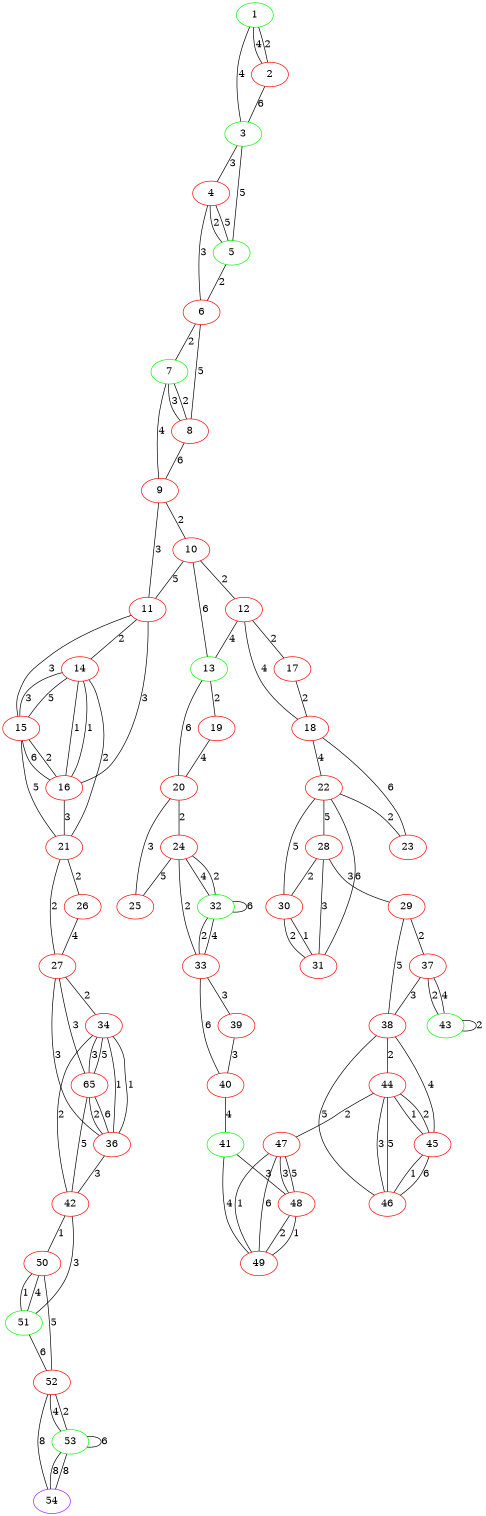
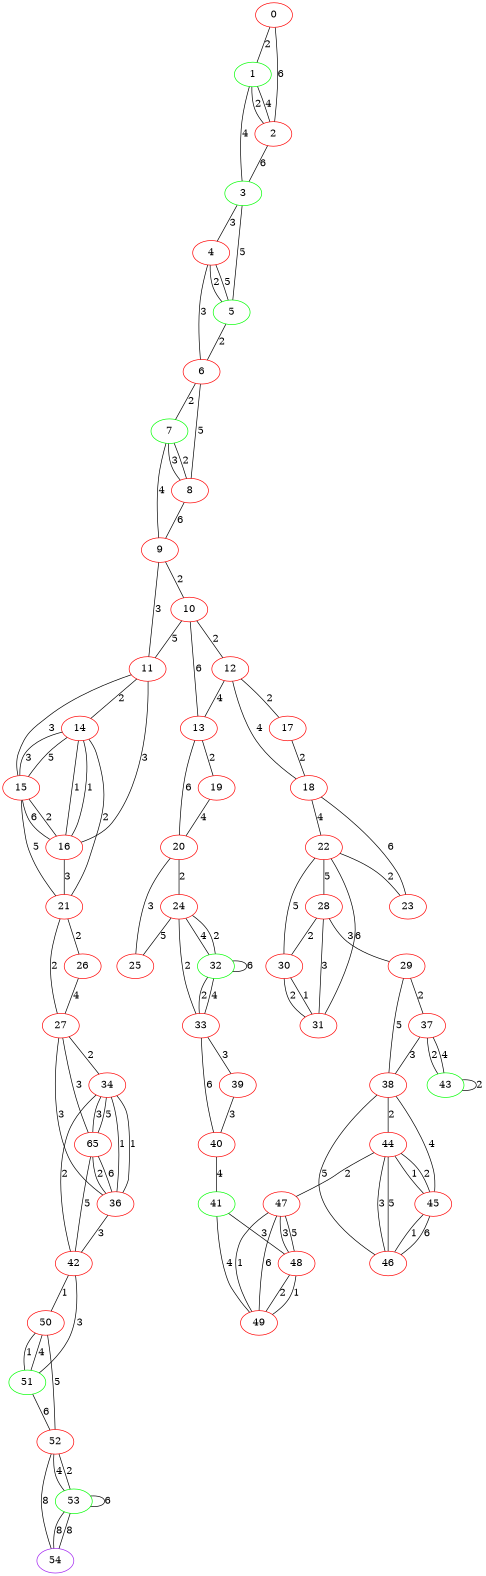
node "0": added
node "13": color green -> red
